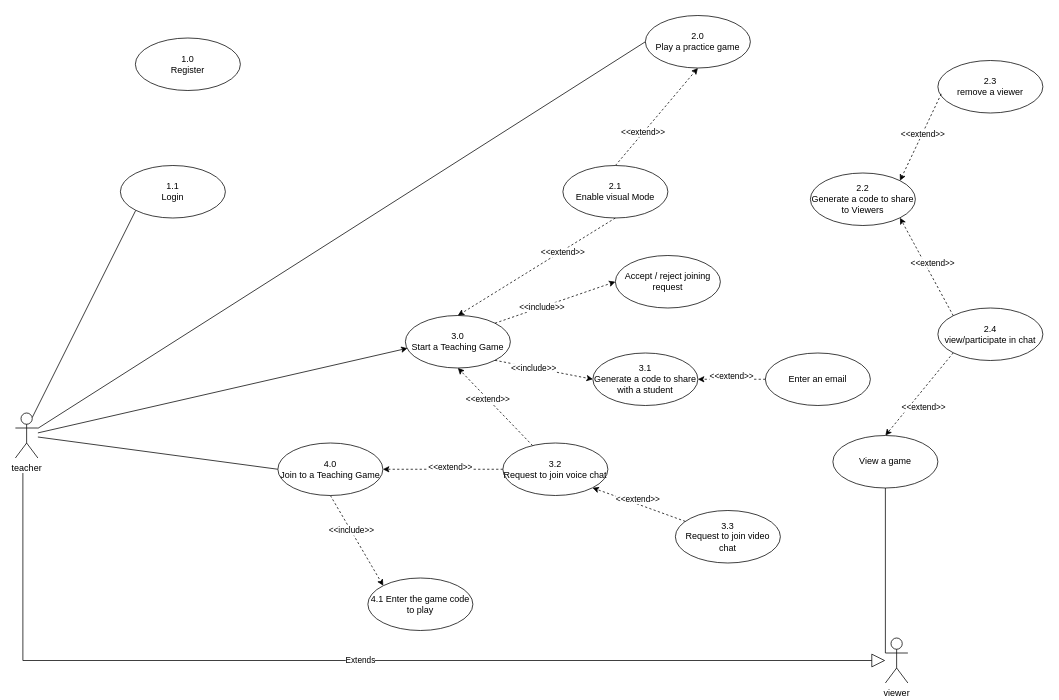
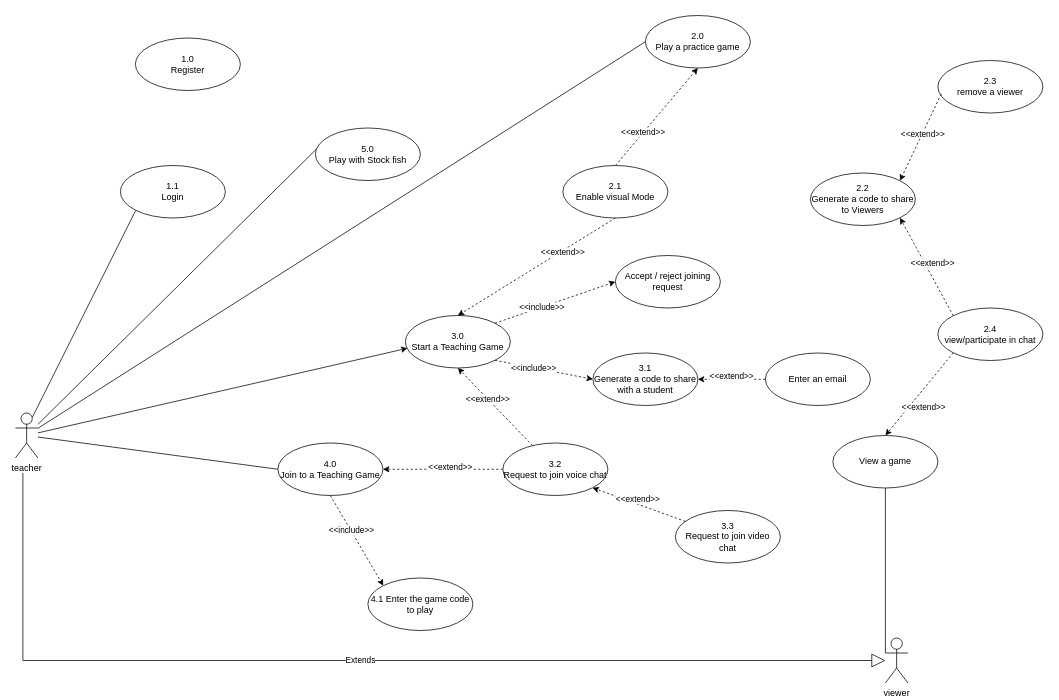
node "5.0 Play with Stock fish": added
edge "5.0 Play with Stock fish" -- "teacher": added
